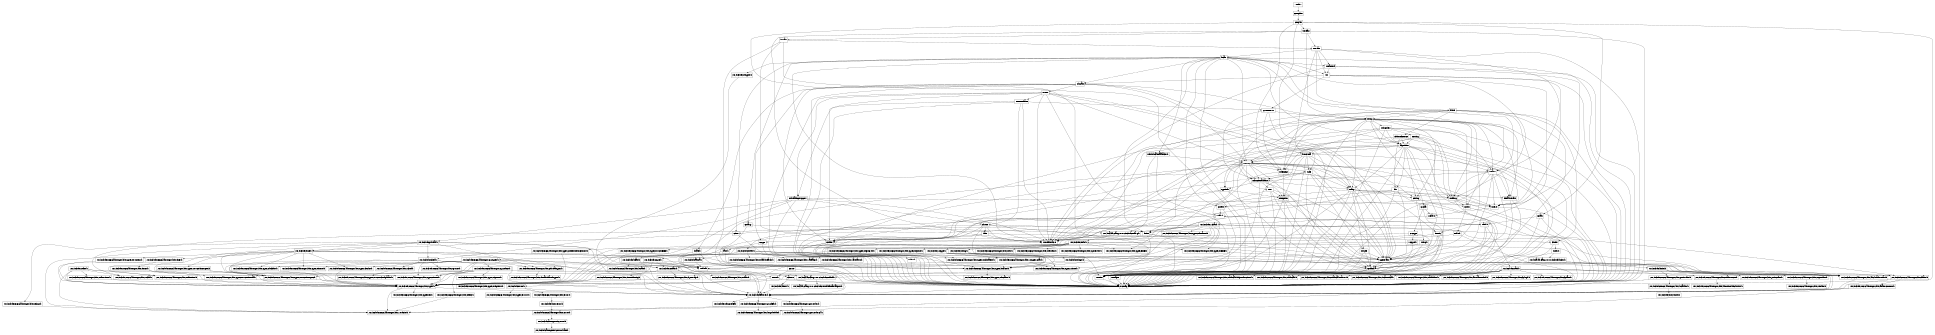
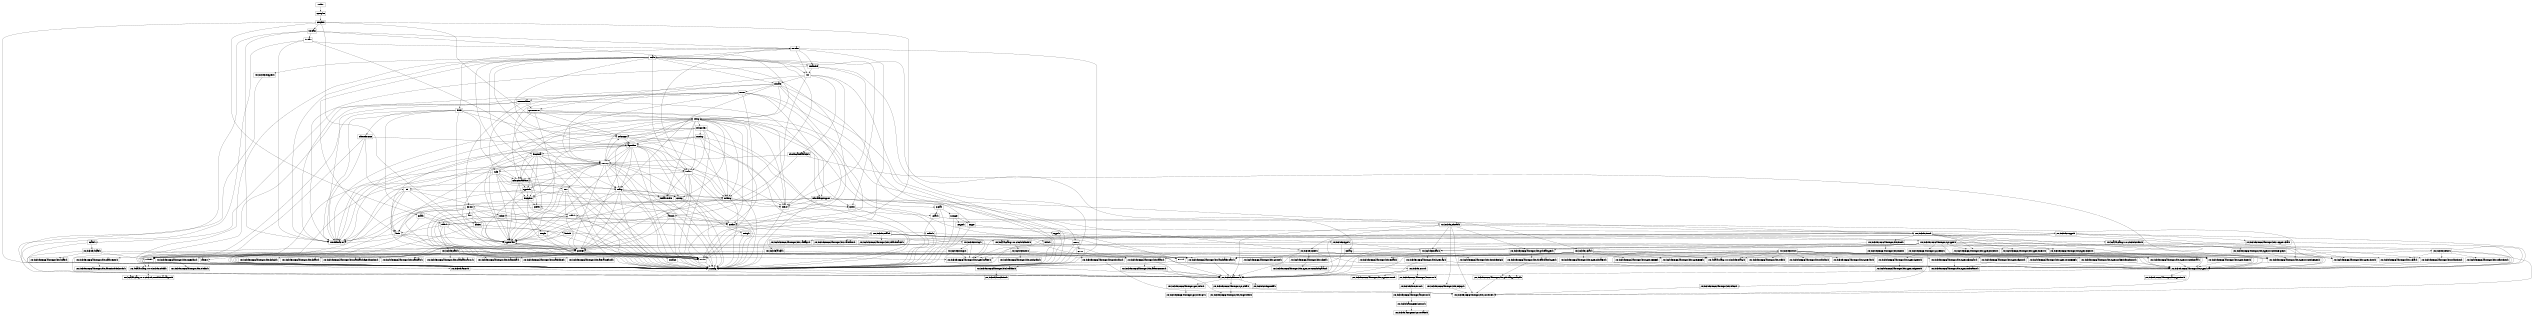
edge "locale" -> "__bsd_locale_fallbacks.h": now "ios" -> "__bsd_locale_fallbacks.h"
edge "string_view" -> "algorithm": now "stdexcept" -> "algorithm"
edge "/usr/local/lib/clang/10.0.0/include/stdarg.h" -> "/usr/include/stdio.h": reversed
node "__errc": added
node "/usr/local/lib/clang/10.0.0/include/stdint.h": added
node "fast.h": label "fast.h" -> "ctype.h"
edge "/usr/include/x86_64-linux-gnu/bits/types/__FILE.h" -> "type_traits": now "ratio" -> "type_traits"
node "/usr/include/x86_64-linux-gnu/bits/types/struct_tm.h": removed
node "/usr/include/x86_64-linux-gnu/bits/types/__locale_t.h": removed
node "/usr/include/x86_64-linux-gnu/bits/pthreadtypes-arch.h": added
